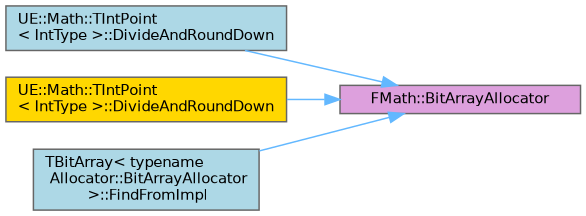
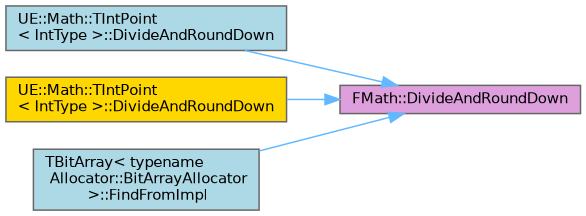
node "FMath::BitArrayAllocator": label "FMath::BitArrayAllocator" -> "FMath::DivideAndRoundDown"
